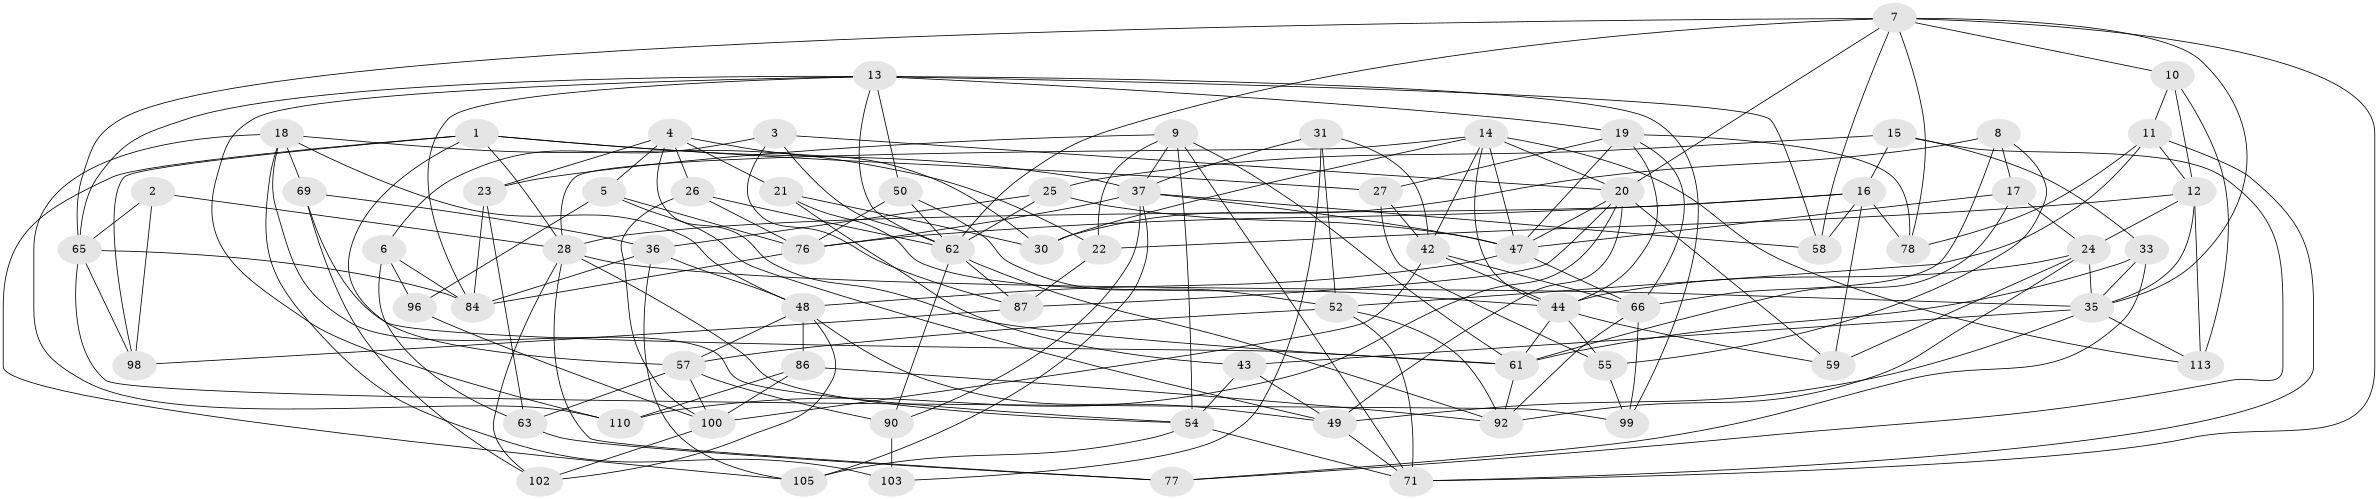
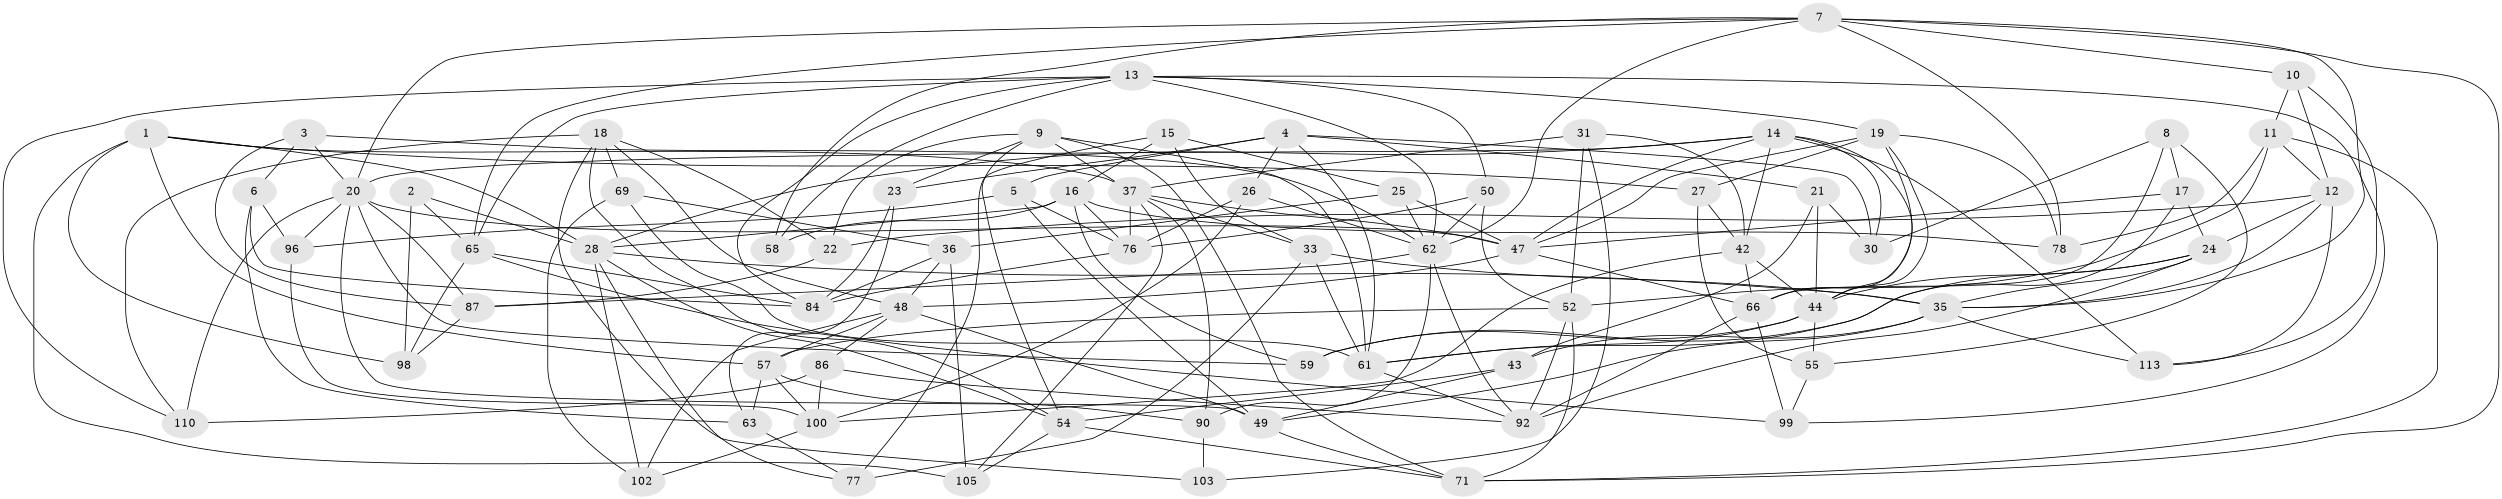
edge "37" -- "58": now "37" -- "33"
edge "20" -- "96": added
